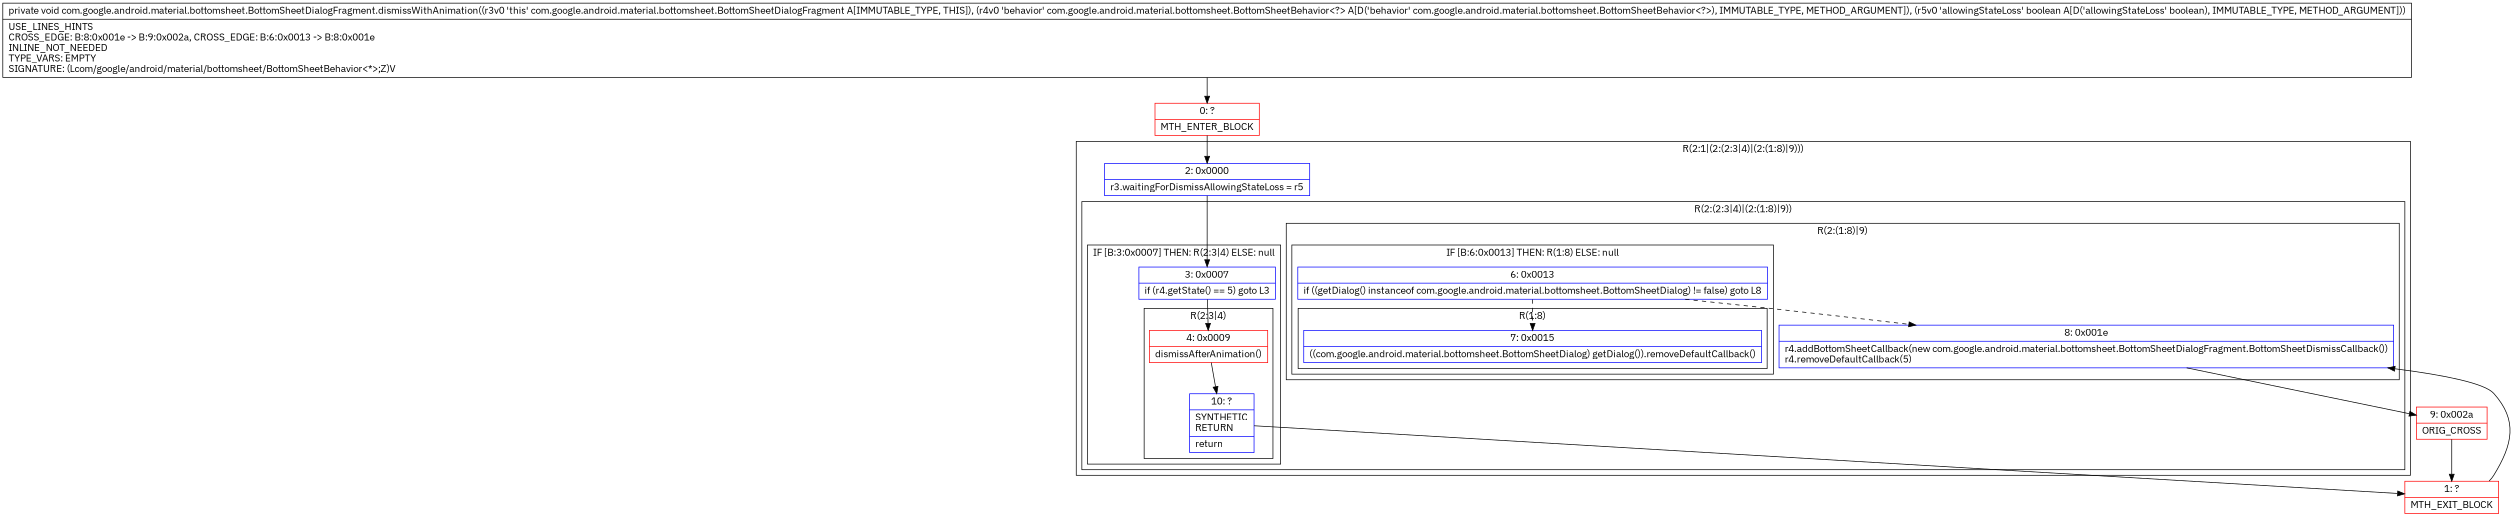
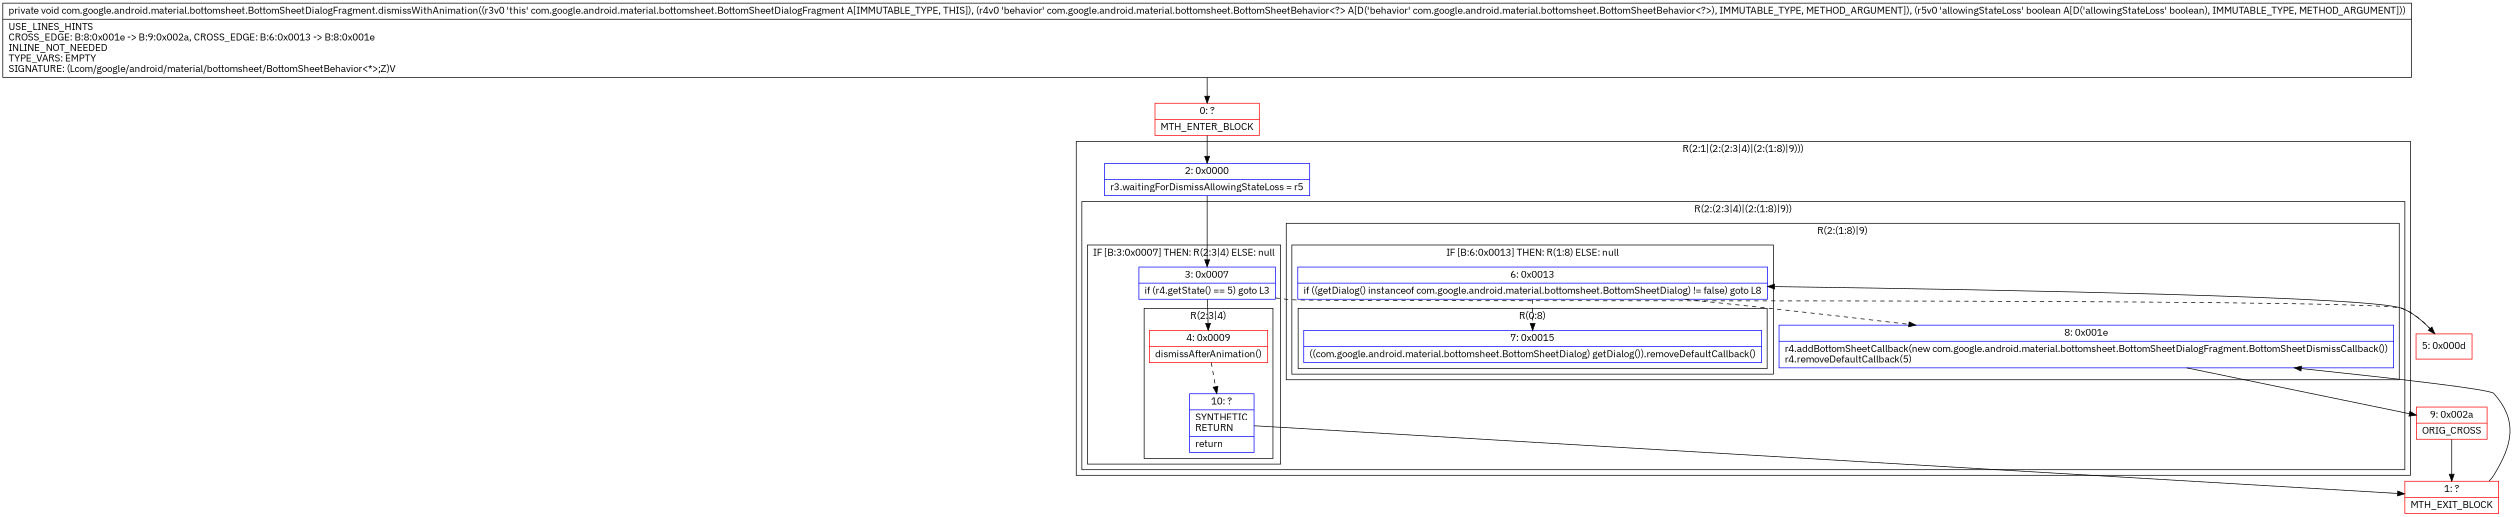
cluster "R(1:8)": label "R(1:8)" -> "R(0:8)"
node "5: 0x000d": added
edge "4: 0x0009" -> "10: ?": style solid -> dashed
